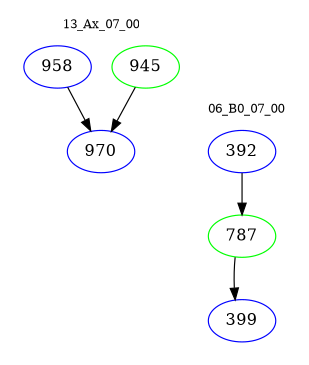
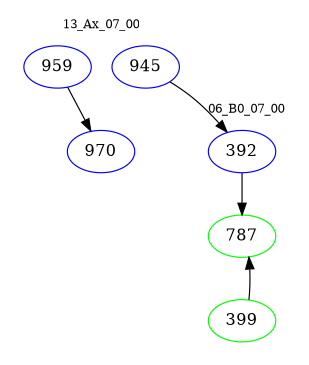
node "958": label "958" -> "959"
node "945": color green -> blue
edge "945" -> "970": now "945" -> "392"
edge "787" -> "399": reversed
node "399": color blue -> green
